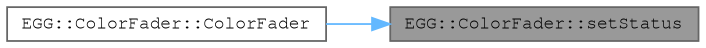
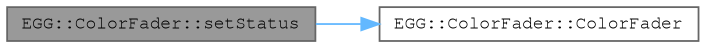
edge "EGG::ColorFader::ColorFader" -> "EGG::ColorFader::setStatus": reversed
